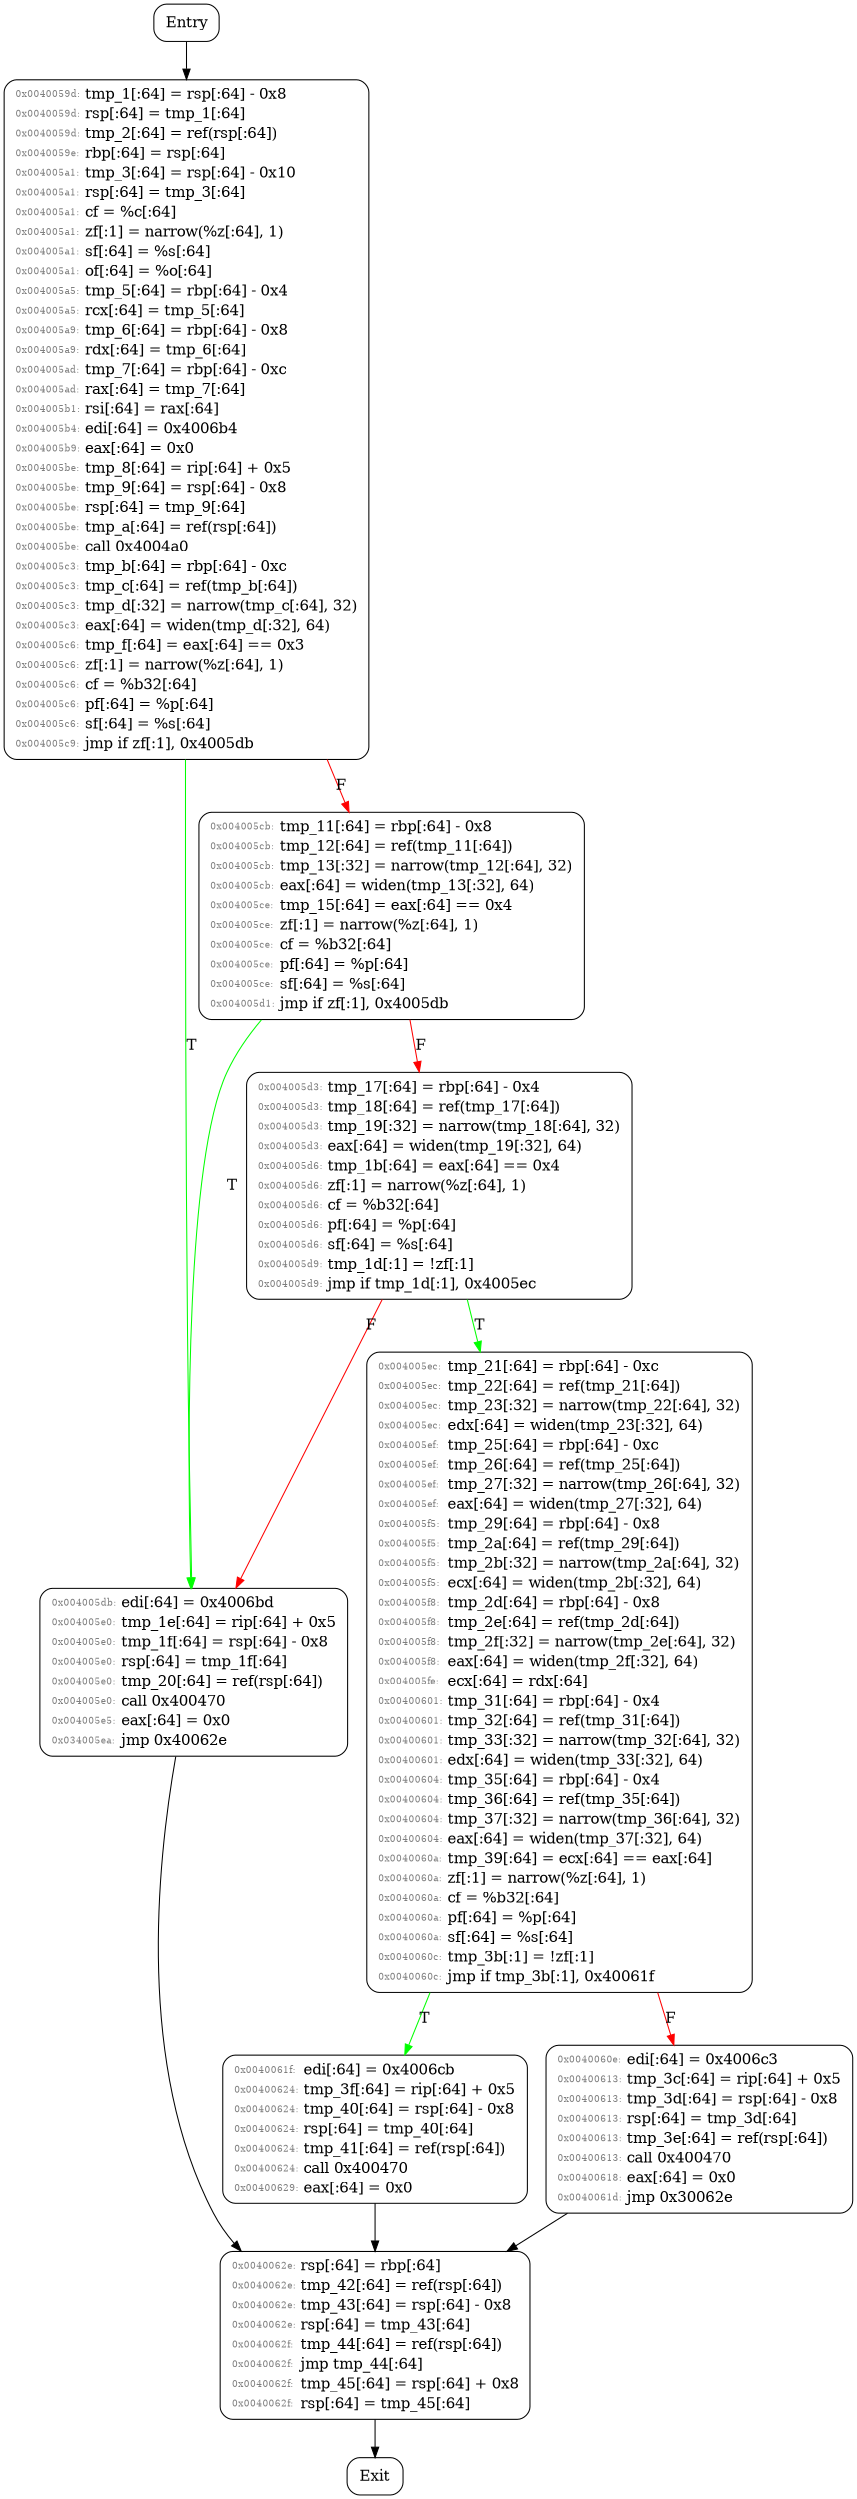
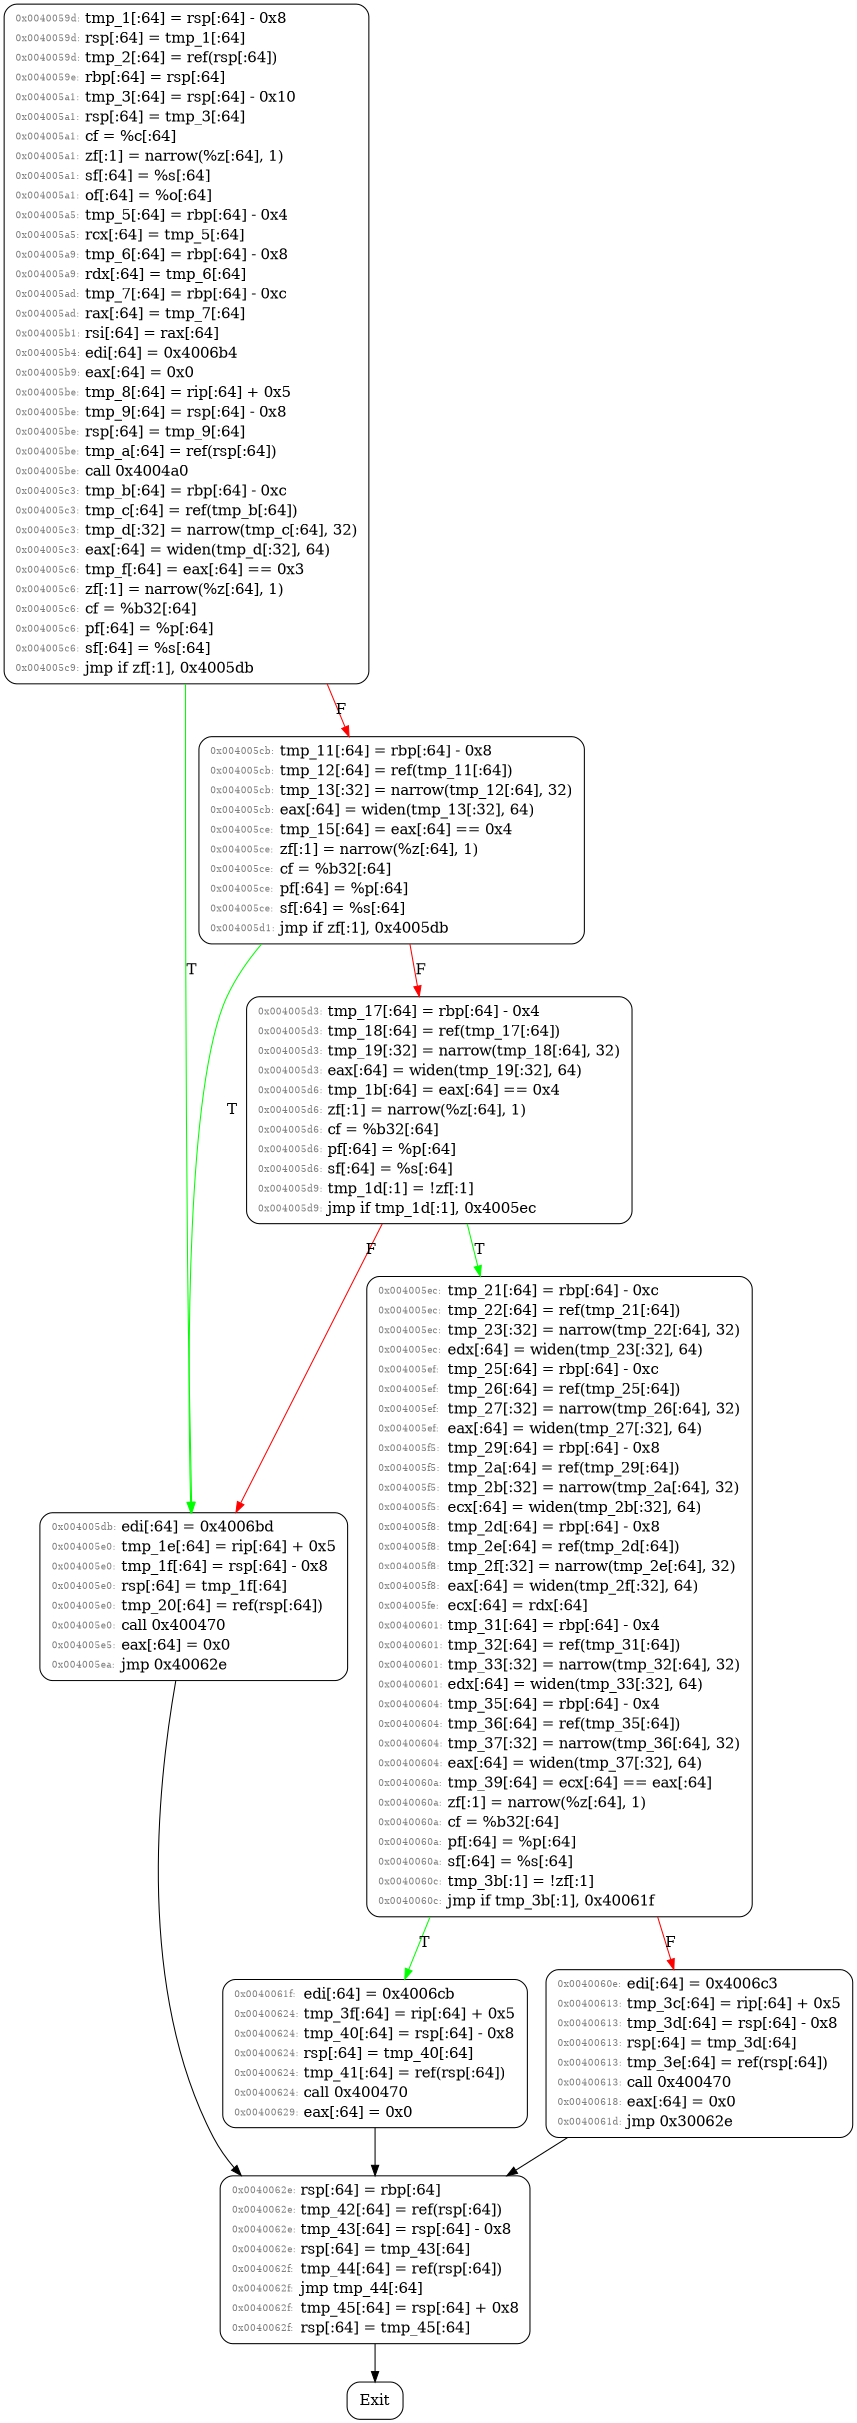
node "Entry": removed
node "0x004005db:": text "0x034005ea:" -> "0x004005ea:"
